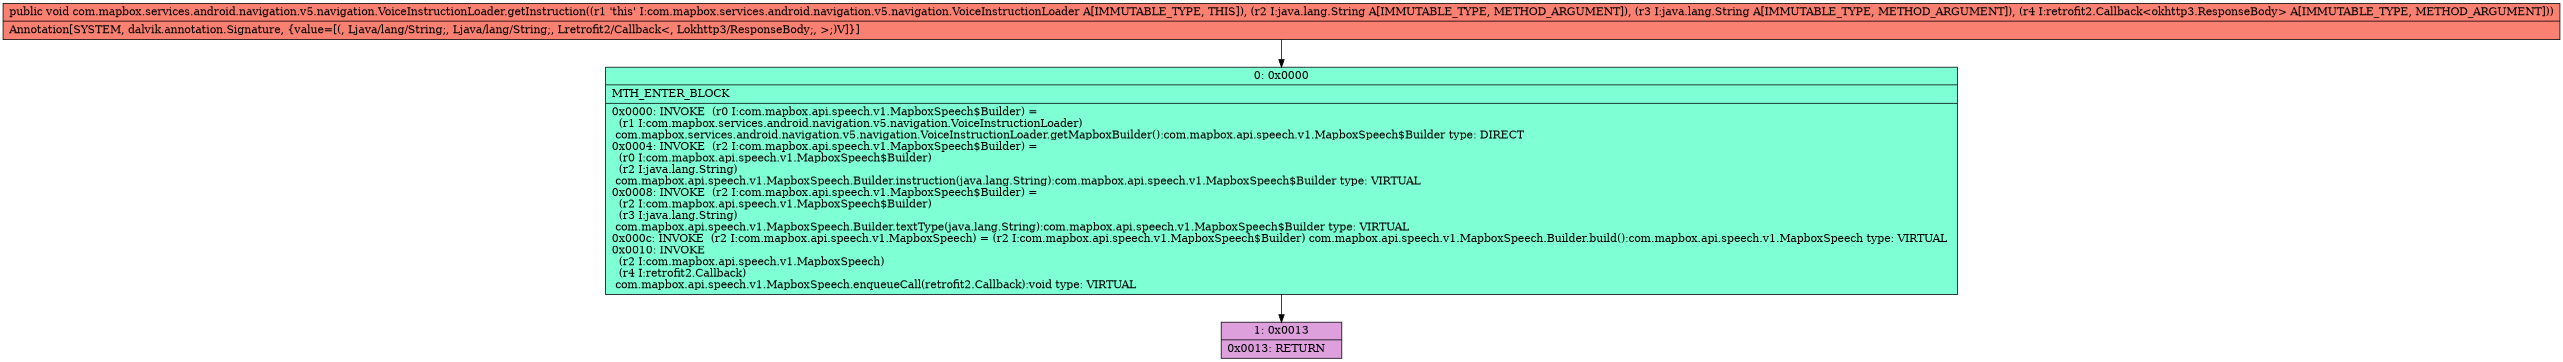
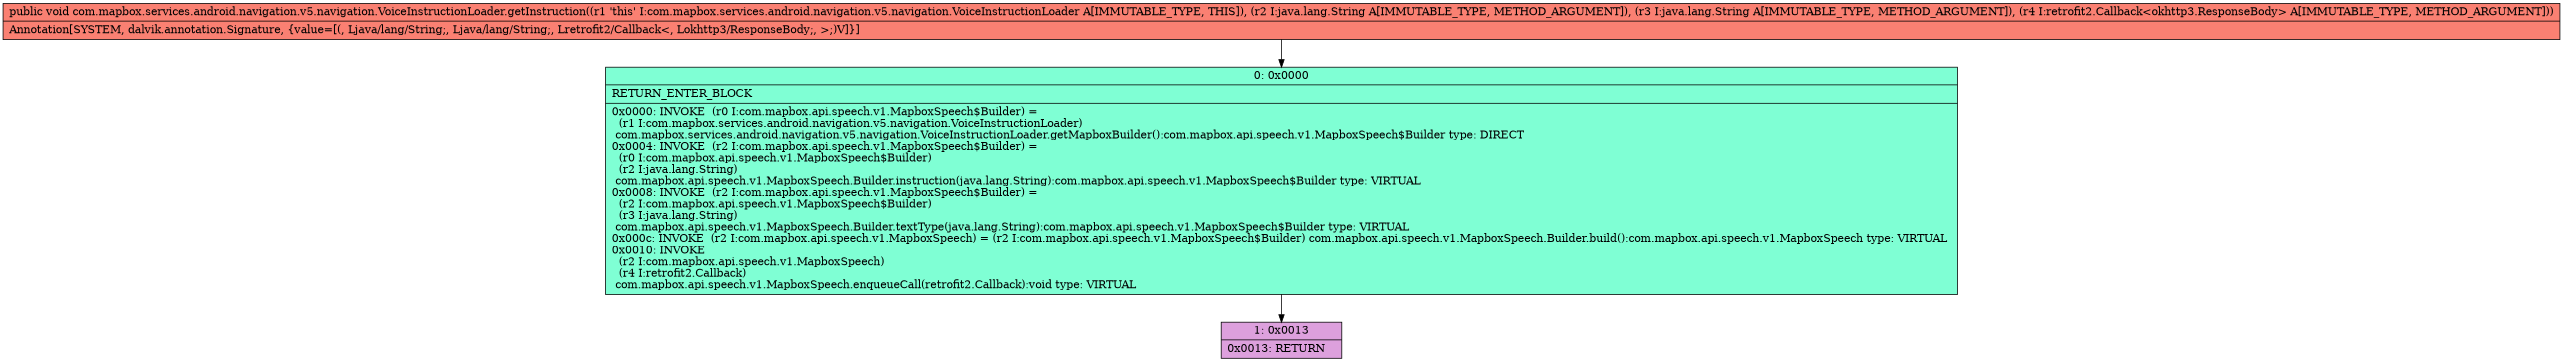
node "0: 0x0000": text "MTH_ENTER_BLOCK" -> "RETURN_ENTER_BLOCK"
